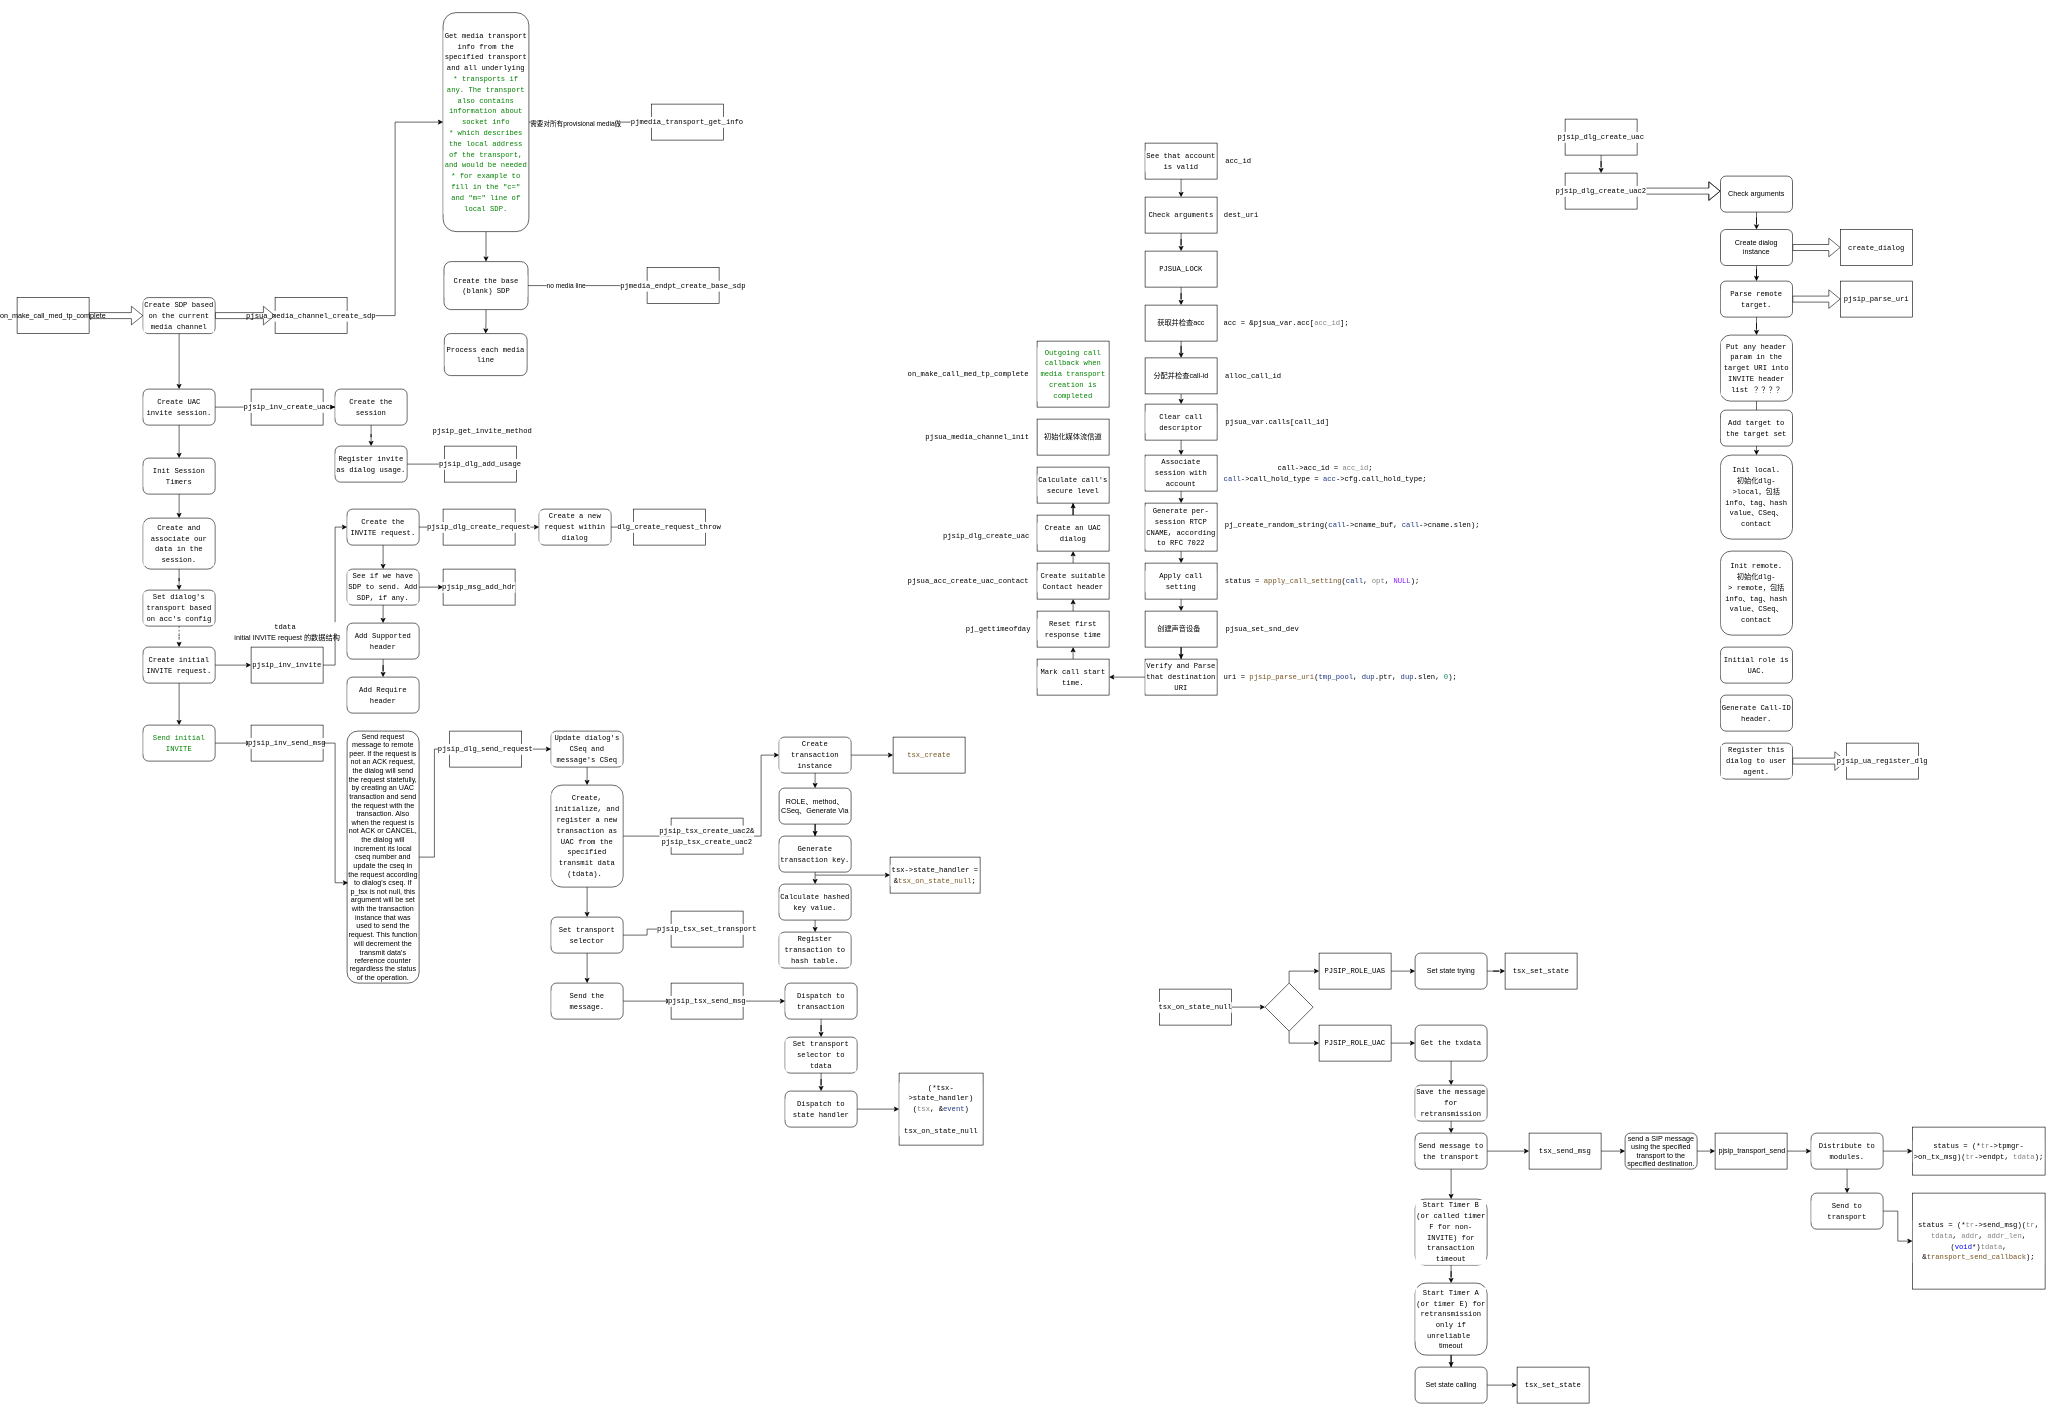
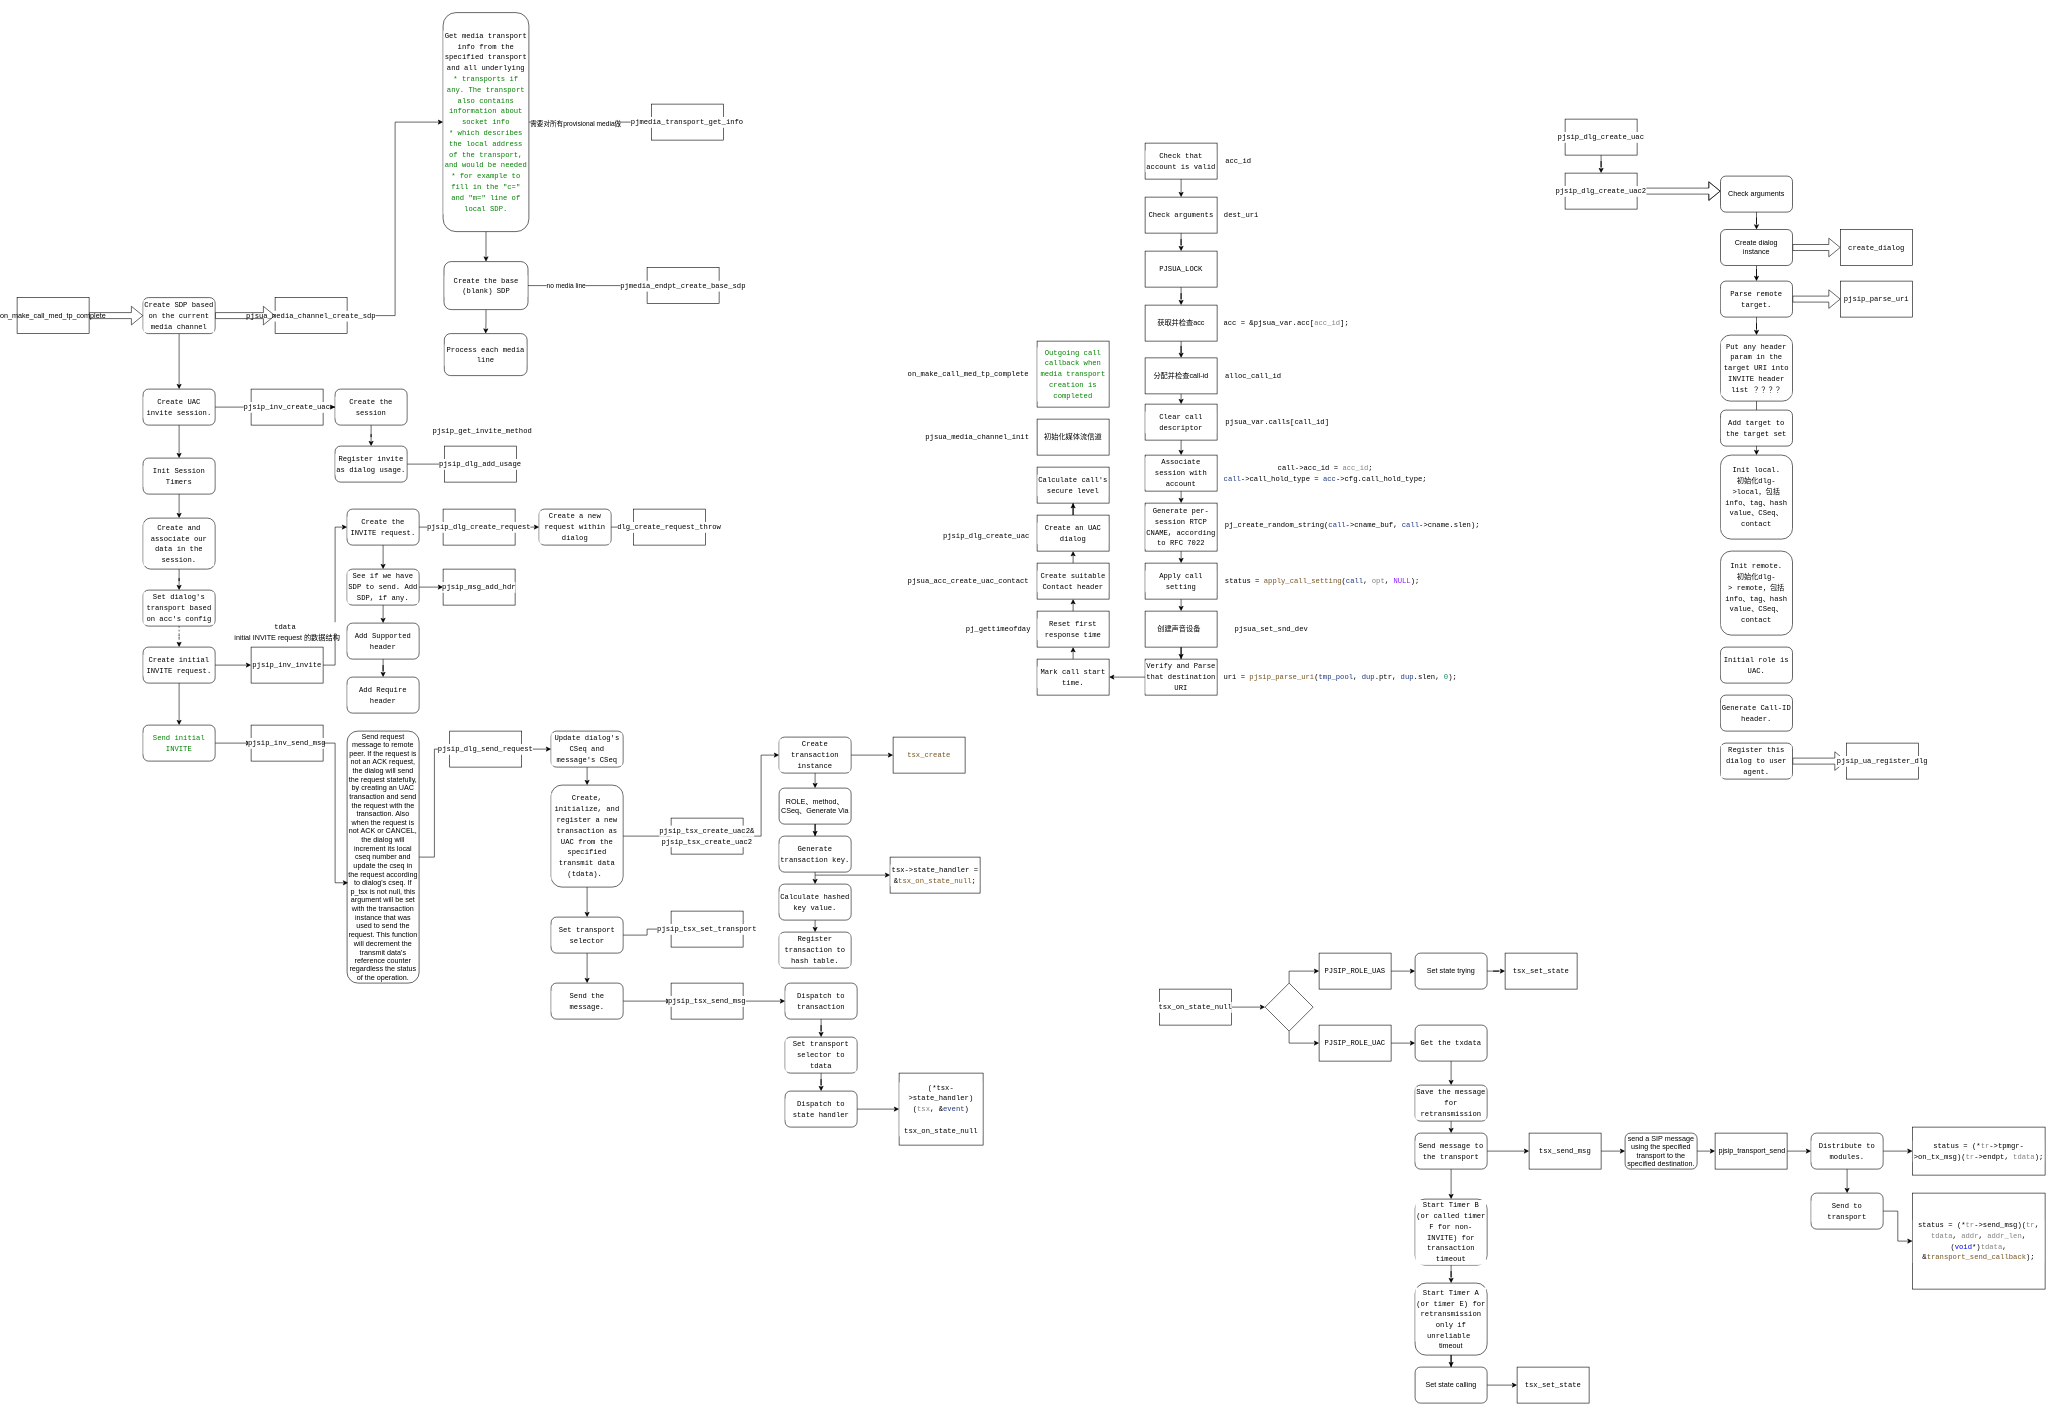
node "See that account is valid": label "See that account is valid" -> "Check that account is valid"
node "pjsua_set_snd_dev": moved (1262, 629) -> (1271, 629)
